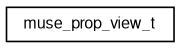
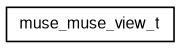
node "muse_prop_view_t": label "muse_prop_view_t" -> "muse_muse_view_t"
